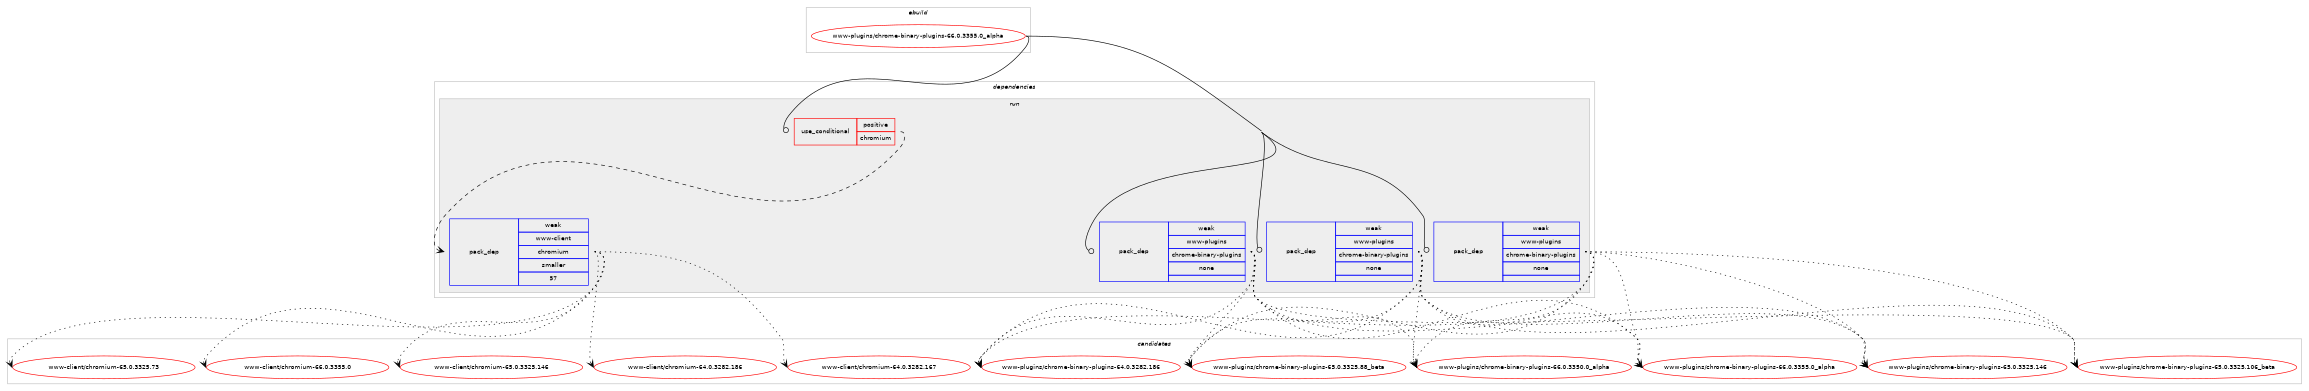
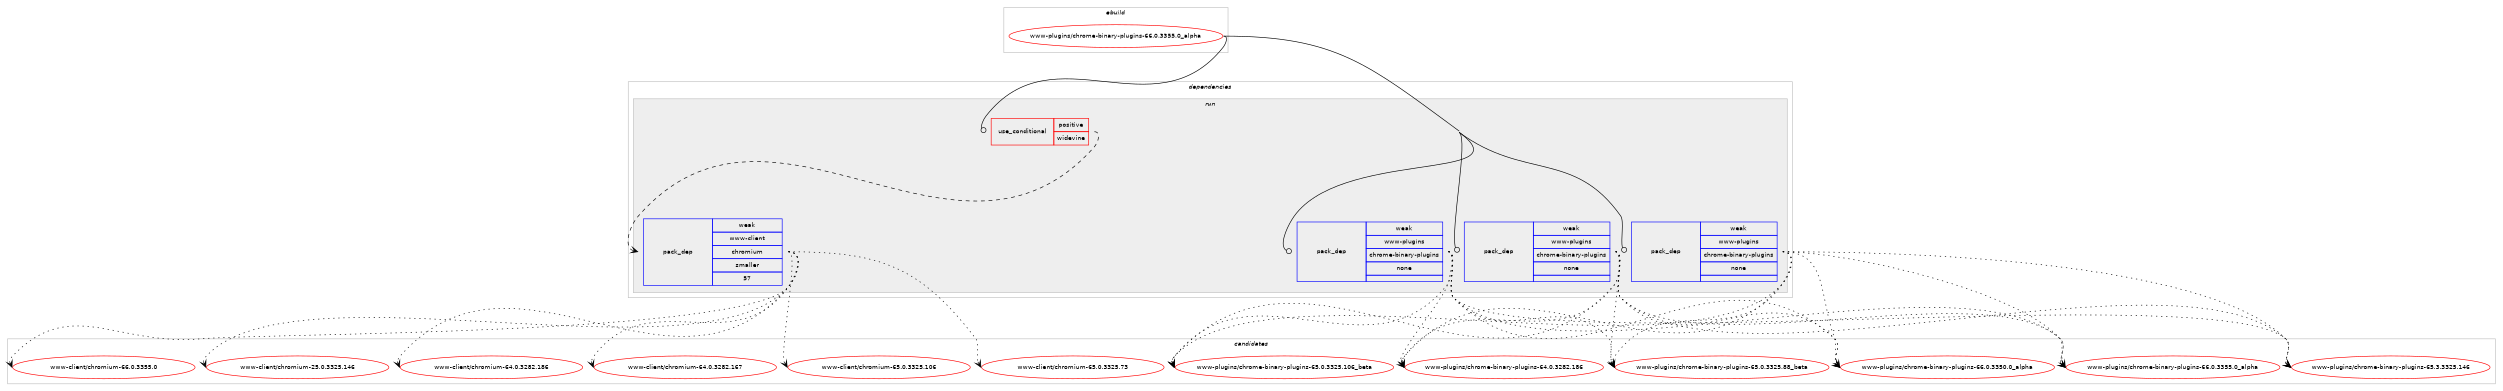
node "use_conditional": text "chromium" -> "widevine"
node "www-client/chromium-65.0.3325.146": label "www-client/chromium-65.0.3325.146" -> "www-client/chromium-25.0.3325.146"
node "www-client/chromium-65.0.3325.106": added
node "www-plugins/chrome-binary-plugins-65.0.3325.146": label "www-plugins/chrome-binary-plugins-65.0.3325.146" -> "www-plugins/chrome-binary-plugins-65.3.3325.146"
